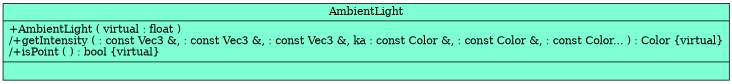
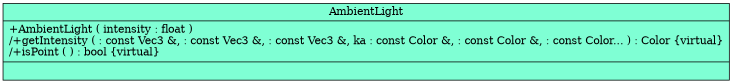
node "AmbientLight": text "+AmbientLight ( virtual : float )" -> "+AmbientLight ( intensity : float )"
